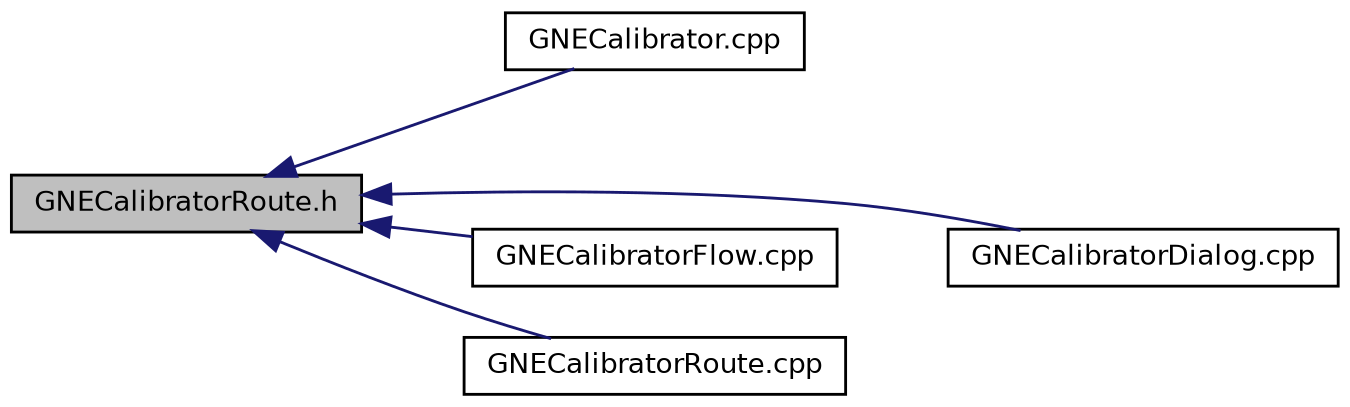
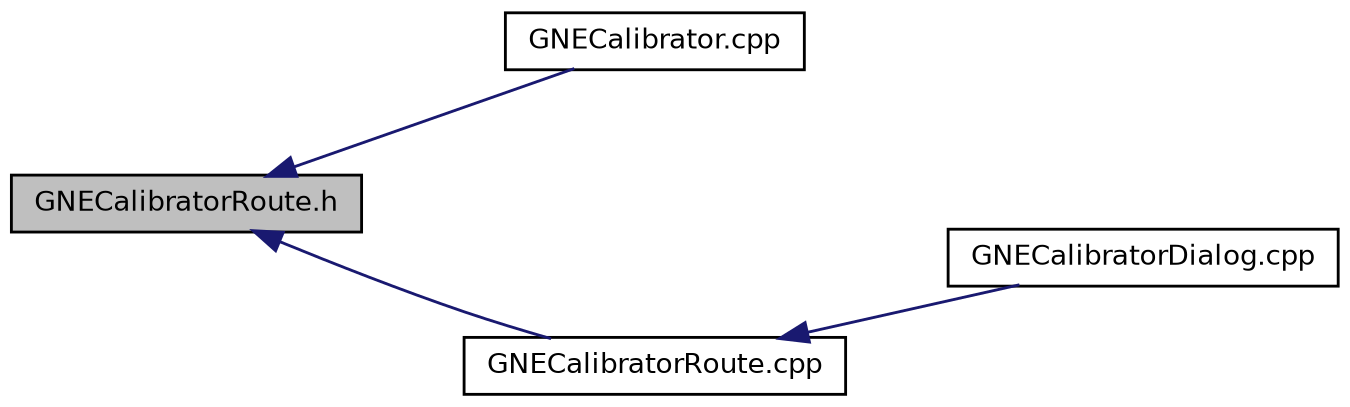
edge "GNECalibratorDialog.cpp" -> "GNECalibratorRoute.h": now "GNECalibratorDialog.cpp" -> "GNECalibratorRoute.cpp"
node "GNECalibratorFlow.cpp": removed
